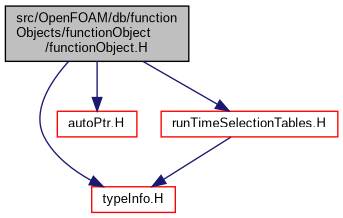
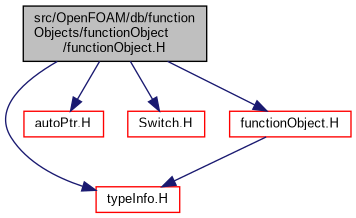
node "Switch.H": added
node "runTimeSelectionTables.H": label "runTimeSelectionTables.H" -> "functionObject.H"
